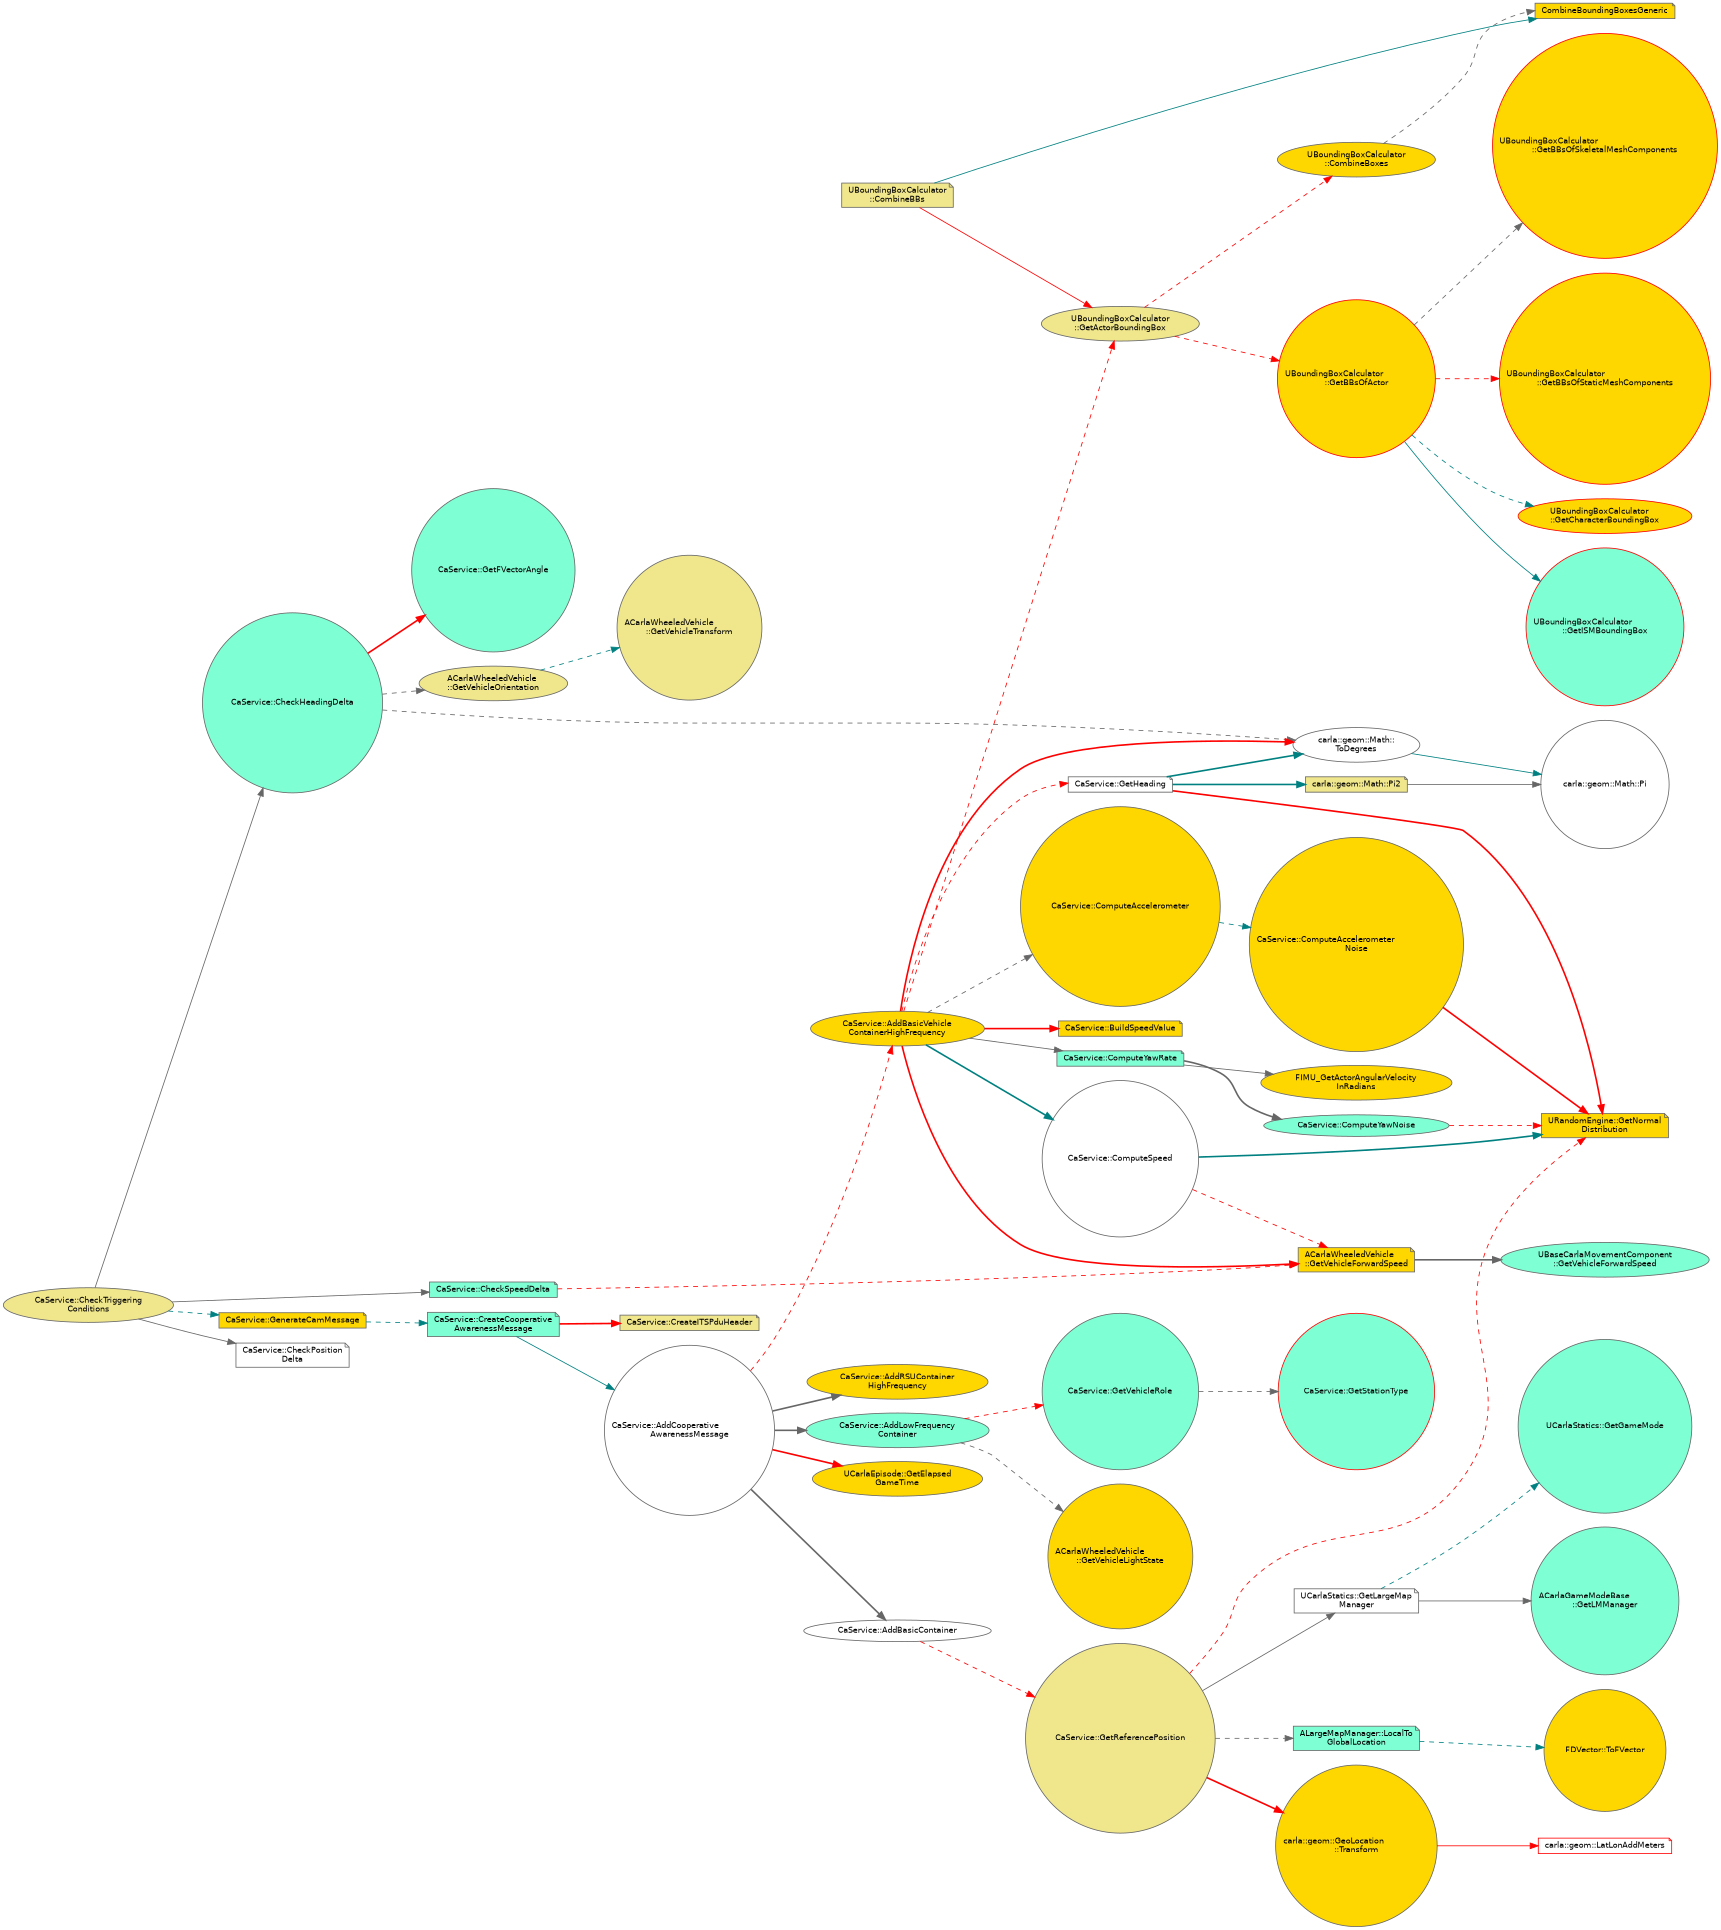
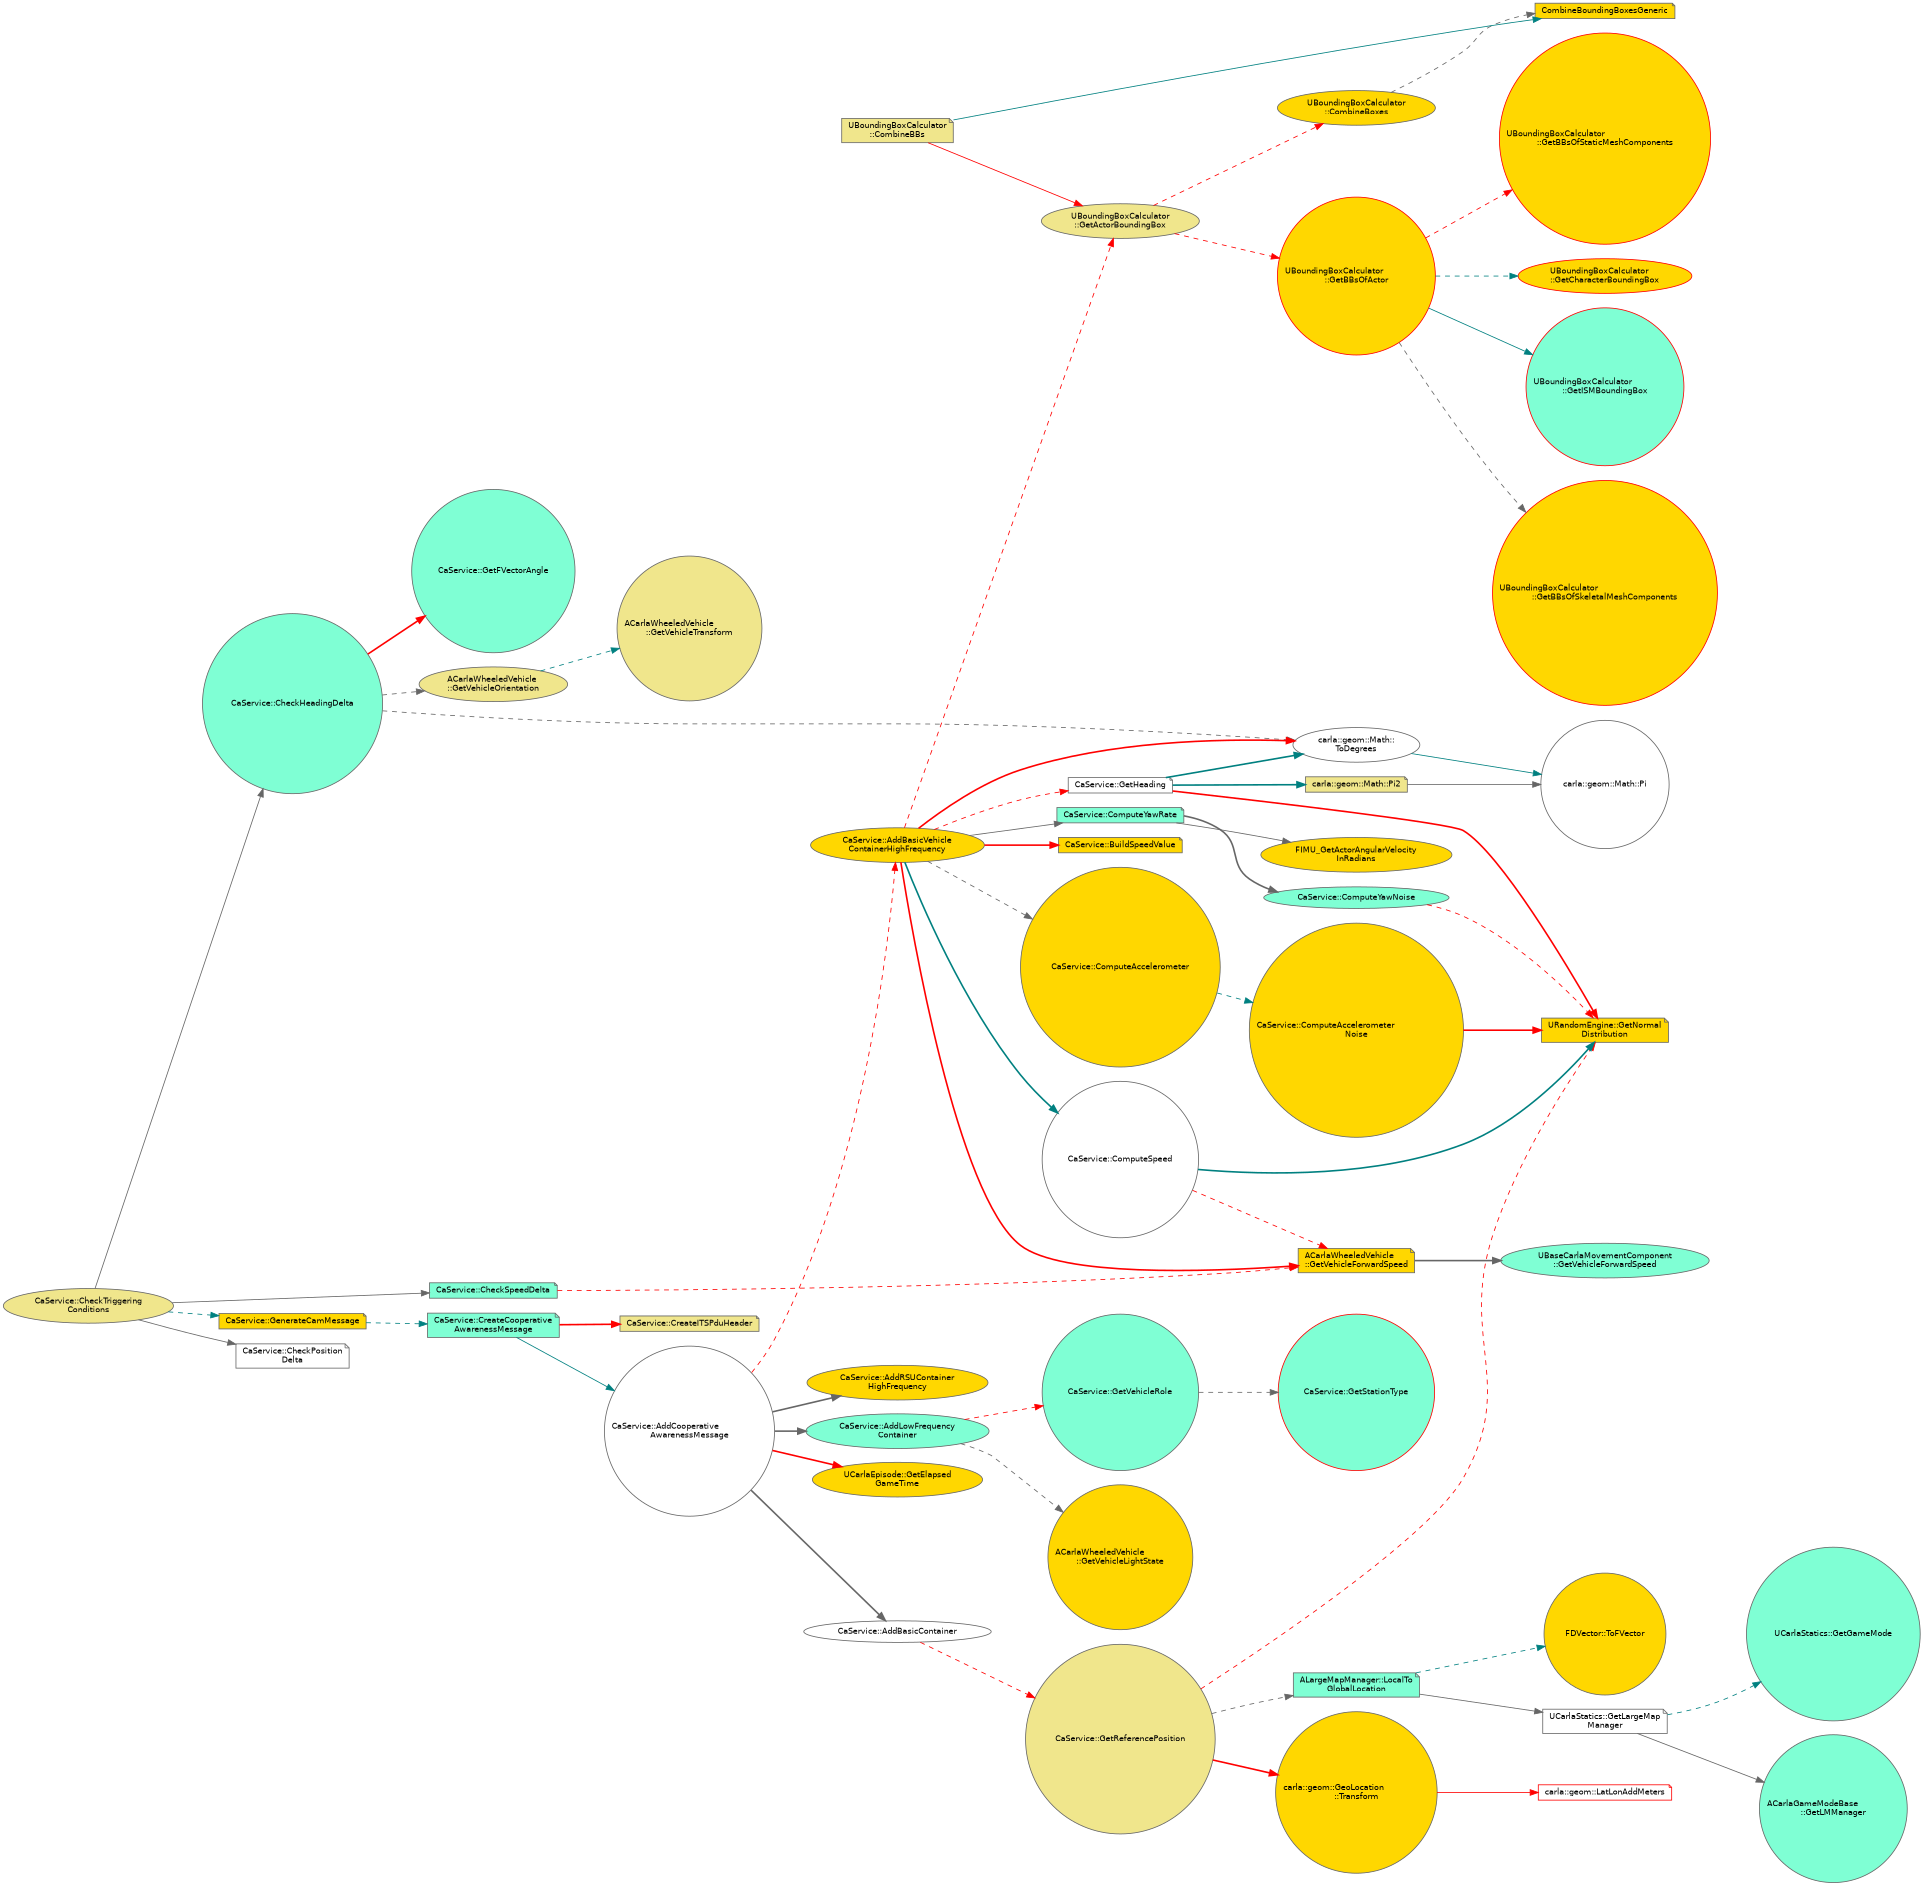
edge "CaService::GetReferencePosition" -> "UCarlaStatics::GetLargeMap Manager": now "ALargeMapManager::LocalTo GlobalLocation" -> "UCarlaStatics::GetLargeMap Manager"
